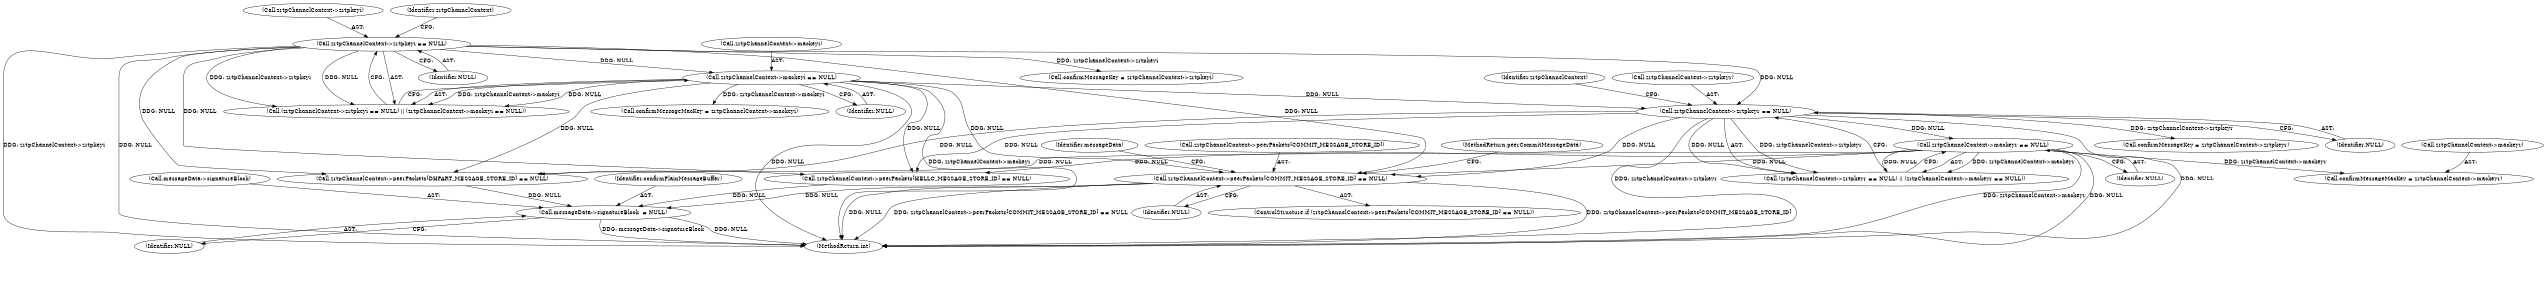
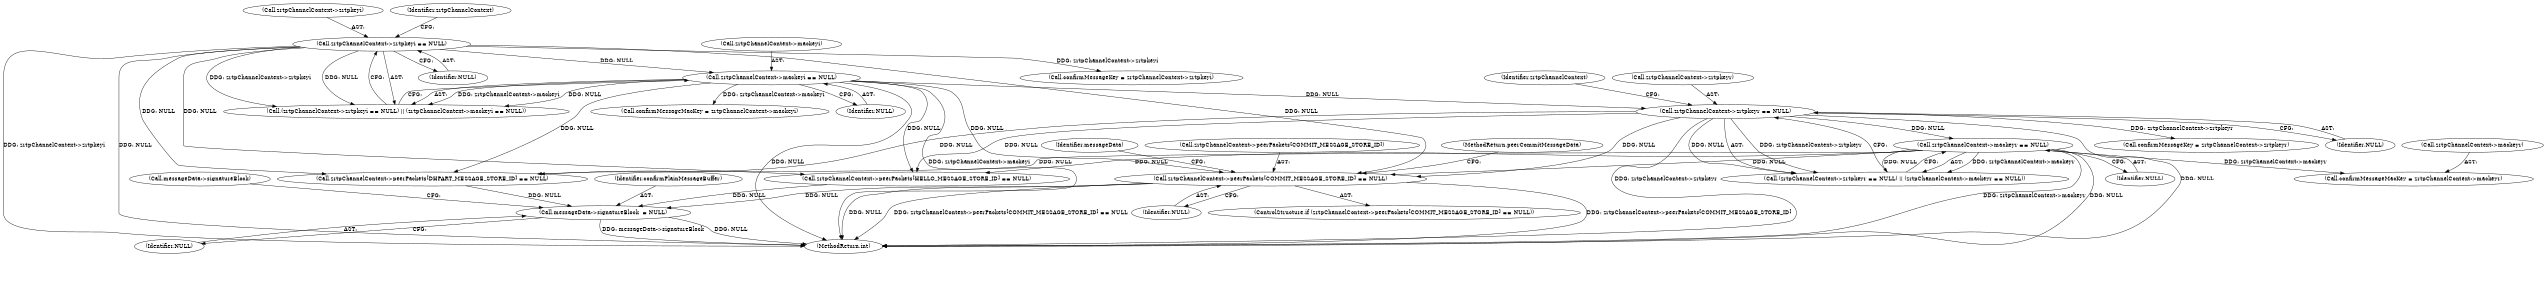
edge "(Call,zrtpChannelContext->zrtpkeyi == NULL)" -> "(Call,zrtpChannelContext->zrtpkeyr == NULL)": removed, label "DDG: NULL"
edge "(Call,messageData->signatureBlock)" -> "(Call,messageData->signatureBlock  = NULL)": label "AST: " -> "CFG: "
